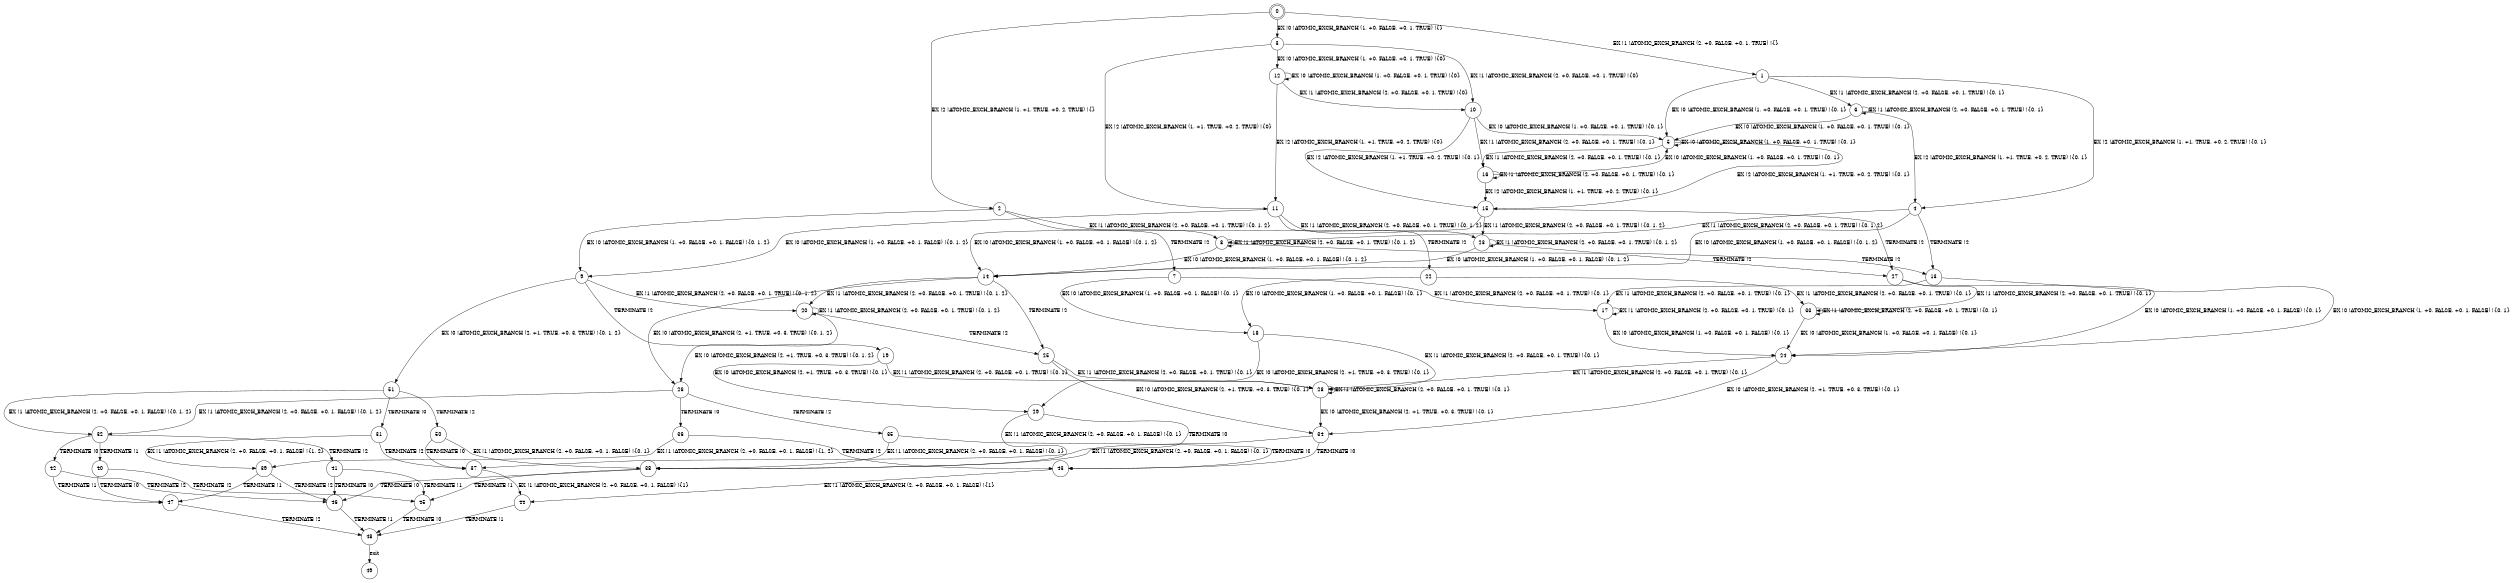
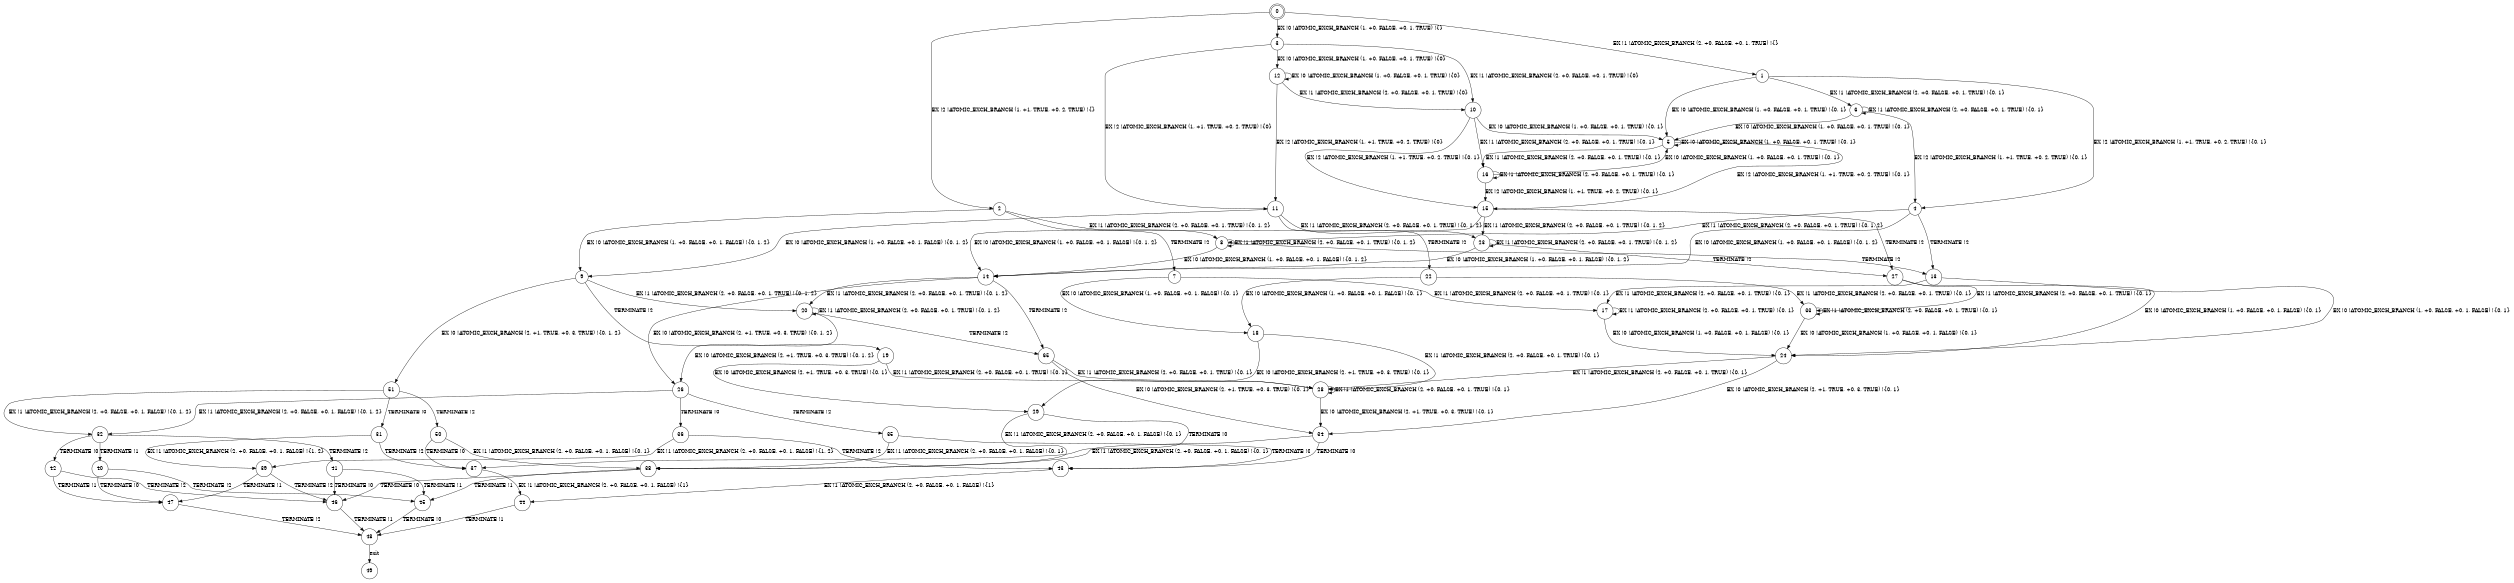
node "25": label "25" -> "65"
